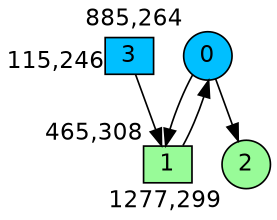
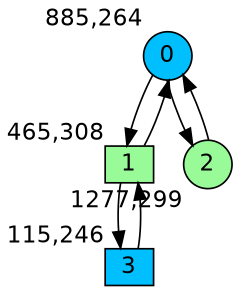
edge "2 1277,299" -> "0 885,264": added
edge "1 465,308" -> "3 115,246": added
